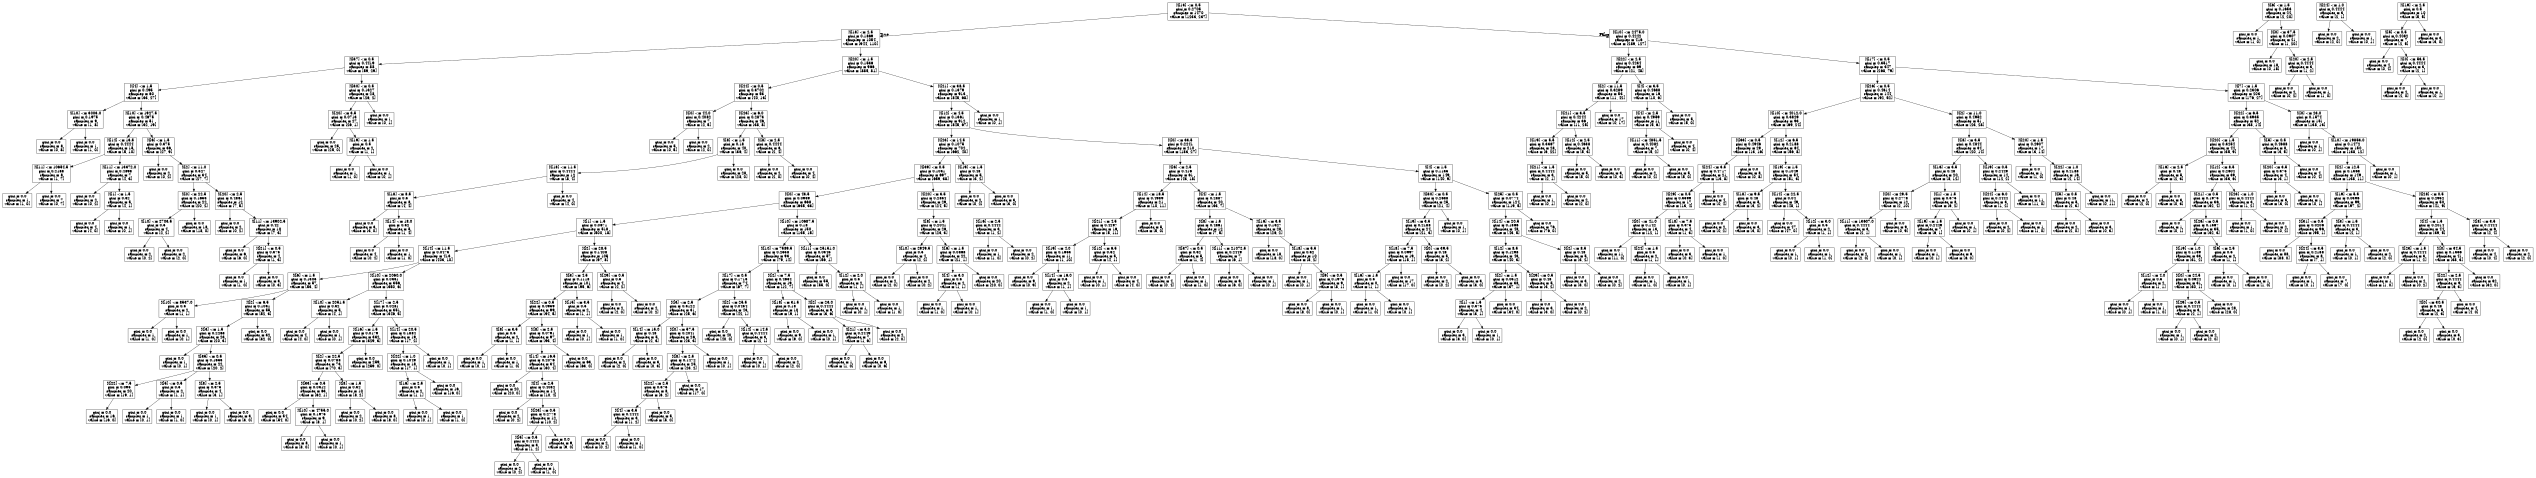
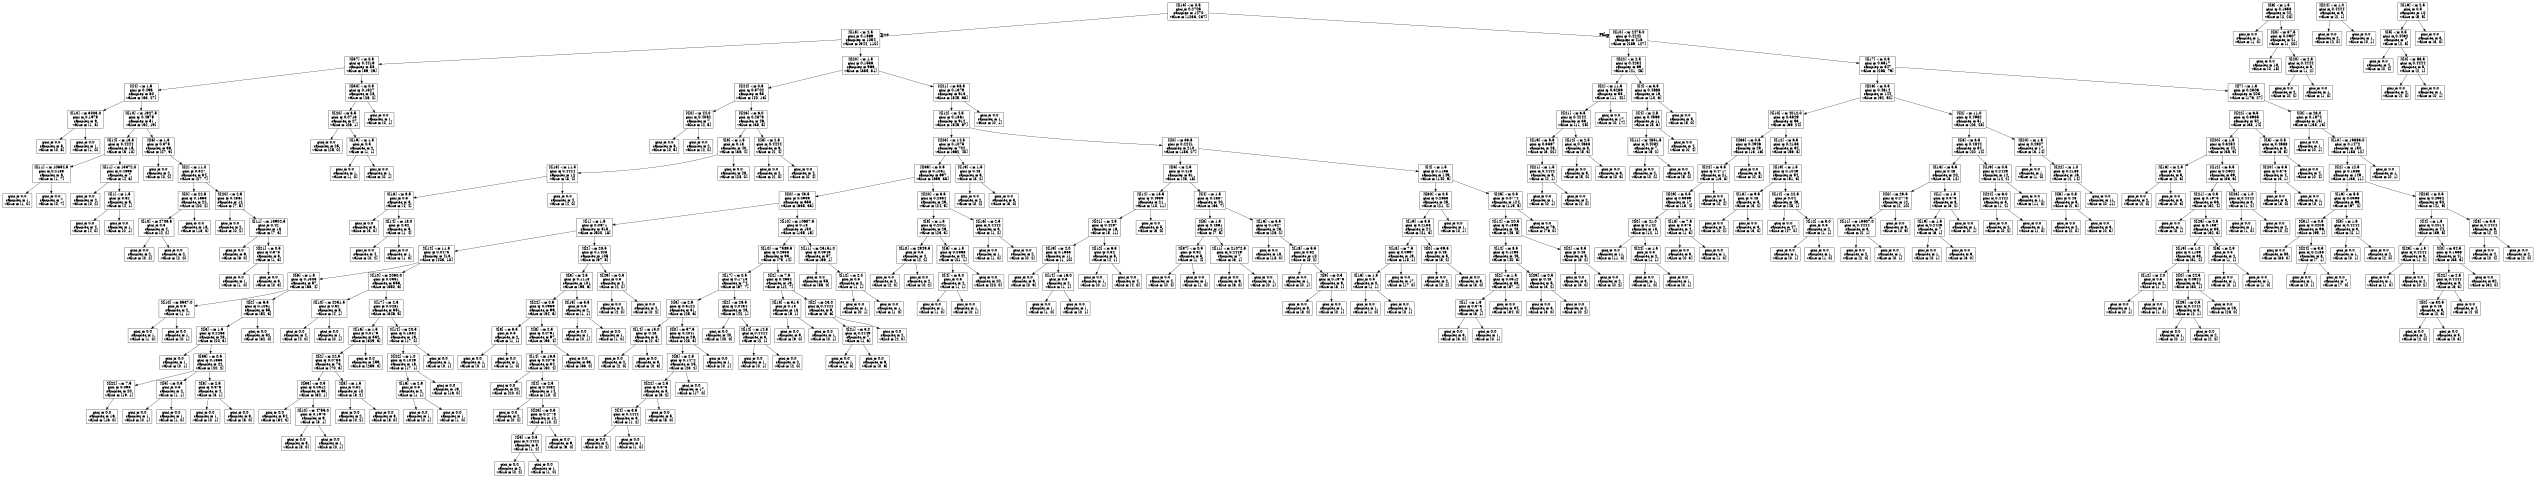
edge "X[7] <= 1.5 gini = 0.2306 samples = 203 value = [176, 27]" -> "X[22] <= 6.5 gini = 0.3935 samples = 52 value = [38, 14]": removed
edge "X[20] <= 3.5 gini = 0.2854 samples = 29 value = [24, 5]" -> "X[16] <= 2.5 gini = 0.4444 samples = 3 value = [1, 2]": added
node "X[21] <= 0.5 gini = 0.375 samples = 4 value = [1, 3]": label "X[21] <= 0.5 gini = 0.375 samples = 4 value = [1, 3]" -> "X[21] <= 0.5 gini = 0.375 samples = 3 value = [1, 3]"
